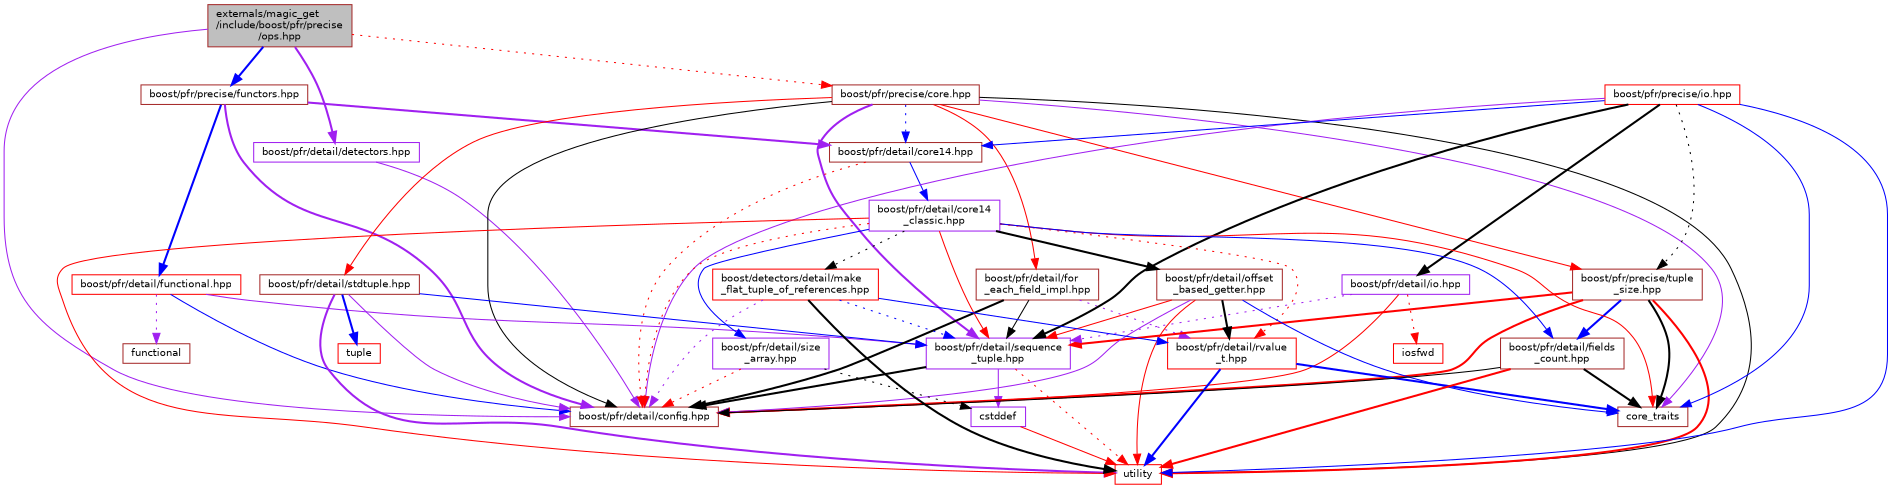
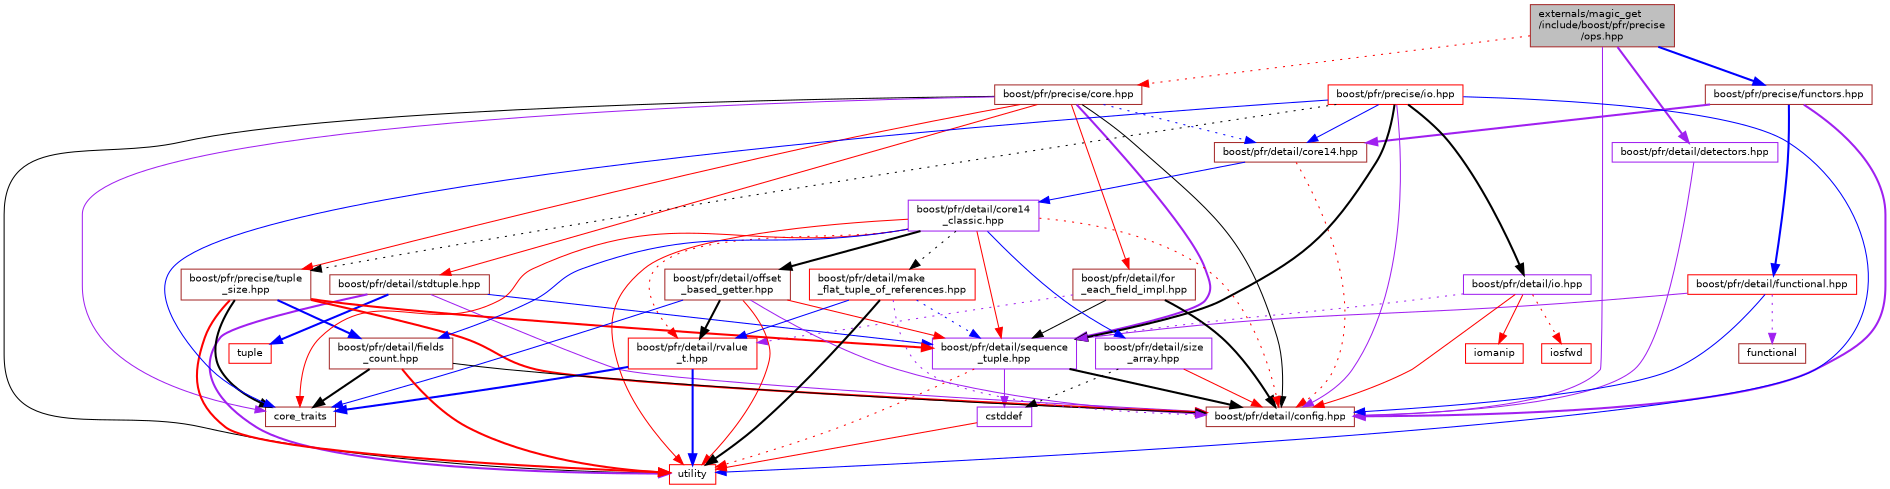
node "boost/detectors/detail/make _flat_tuple_of_references.hpp": label "boost/detectors/detail/make _flat_tuple_of_references.hpp" -> "boost/pfr/detail/make _flat_tuple_of_references.hpp"
node "iomanip": added
edge "boost/pfr/detail/size _array.hpp" -> "boost/pfr/detail/config.hpp": style dotted -> solid
